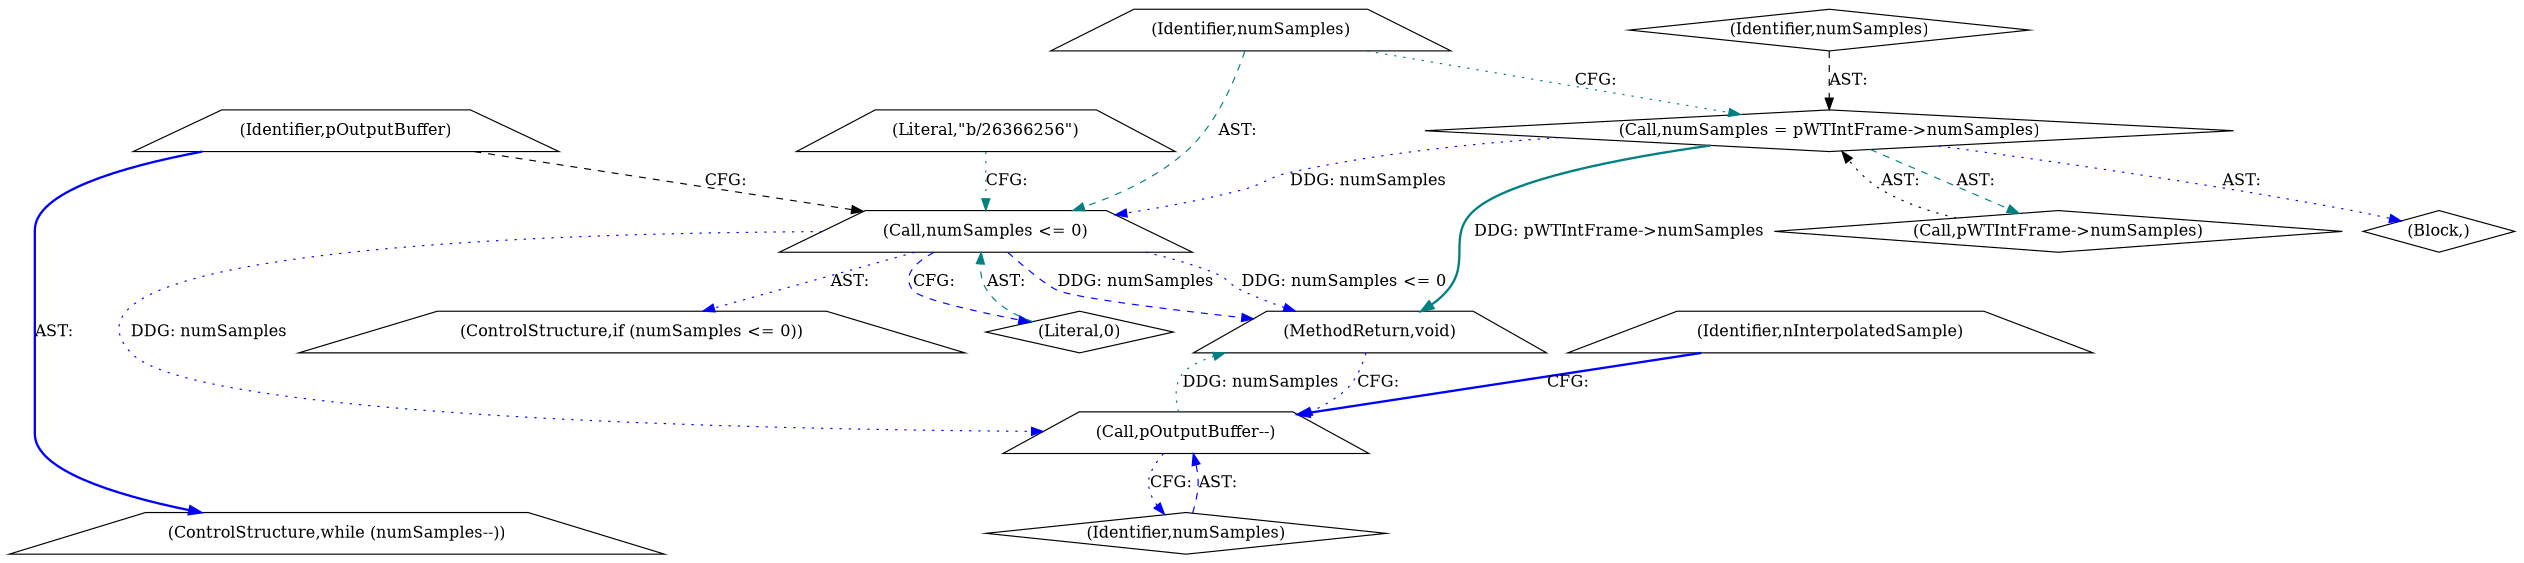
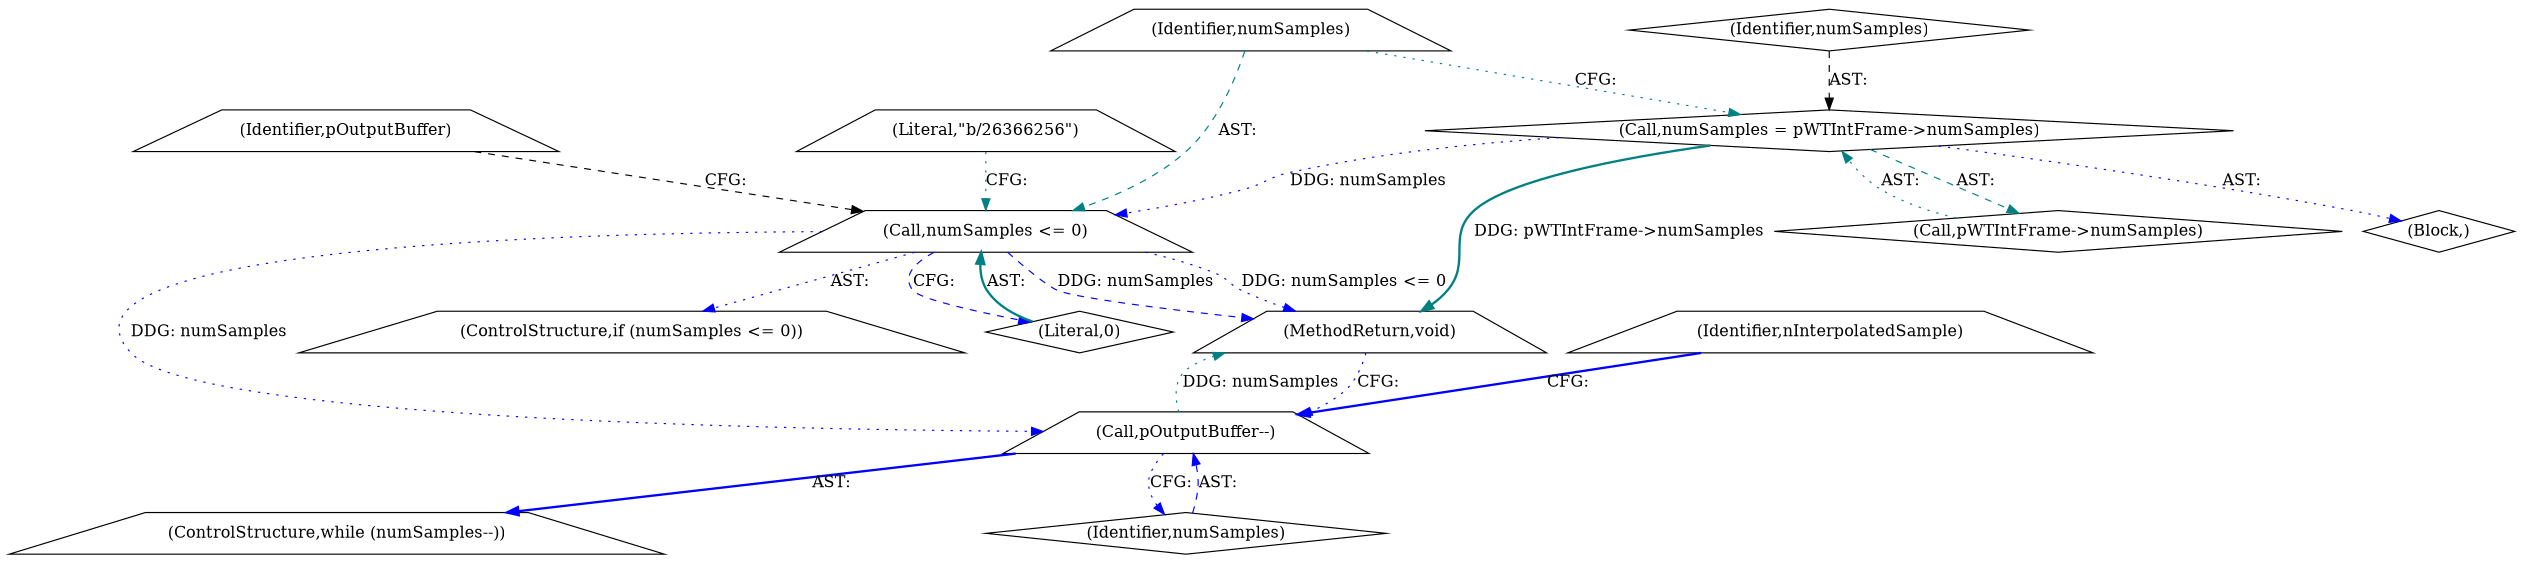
edge "(Call,pWTIntFrame->numSamples)" -> "(Call,numSamples = pWTIntFrame->numSamples)": color black -> teal
edge "(Literal,0)" -> "(Call,numSamples <= 0)": style dashed -> bold
edge "(Identifier,pOutputBuffer)" -> "(ControlStructure,while (numSamples--))": now "(Call,pOutputBuffer--)" -> "(ControlStructure,while (numSamples--))"
